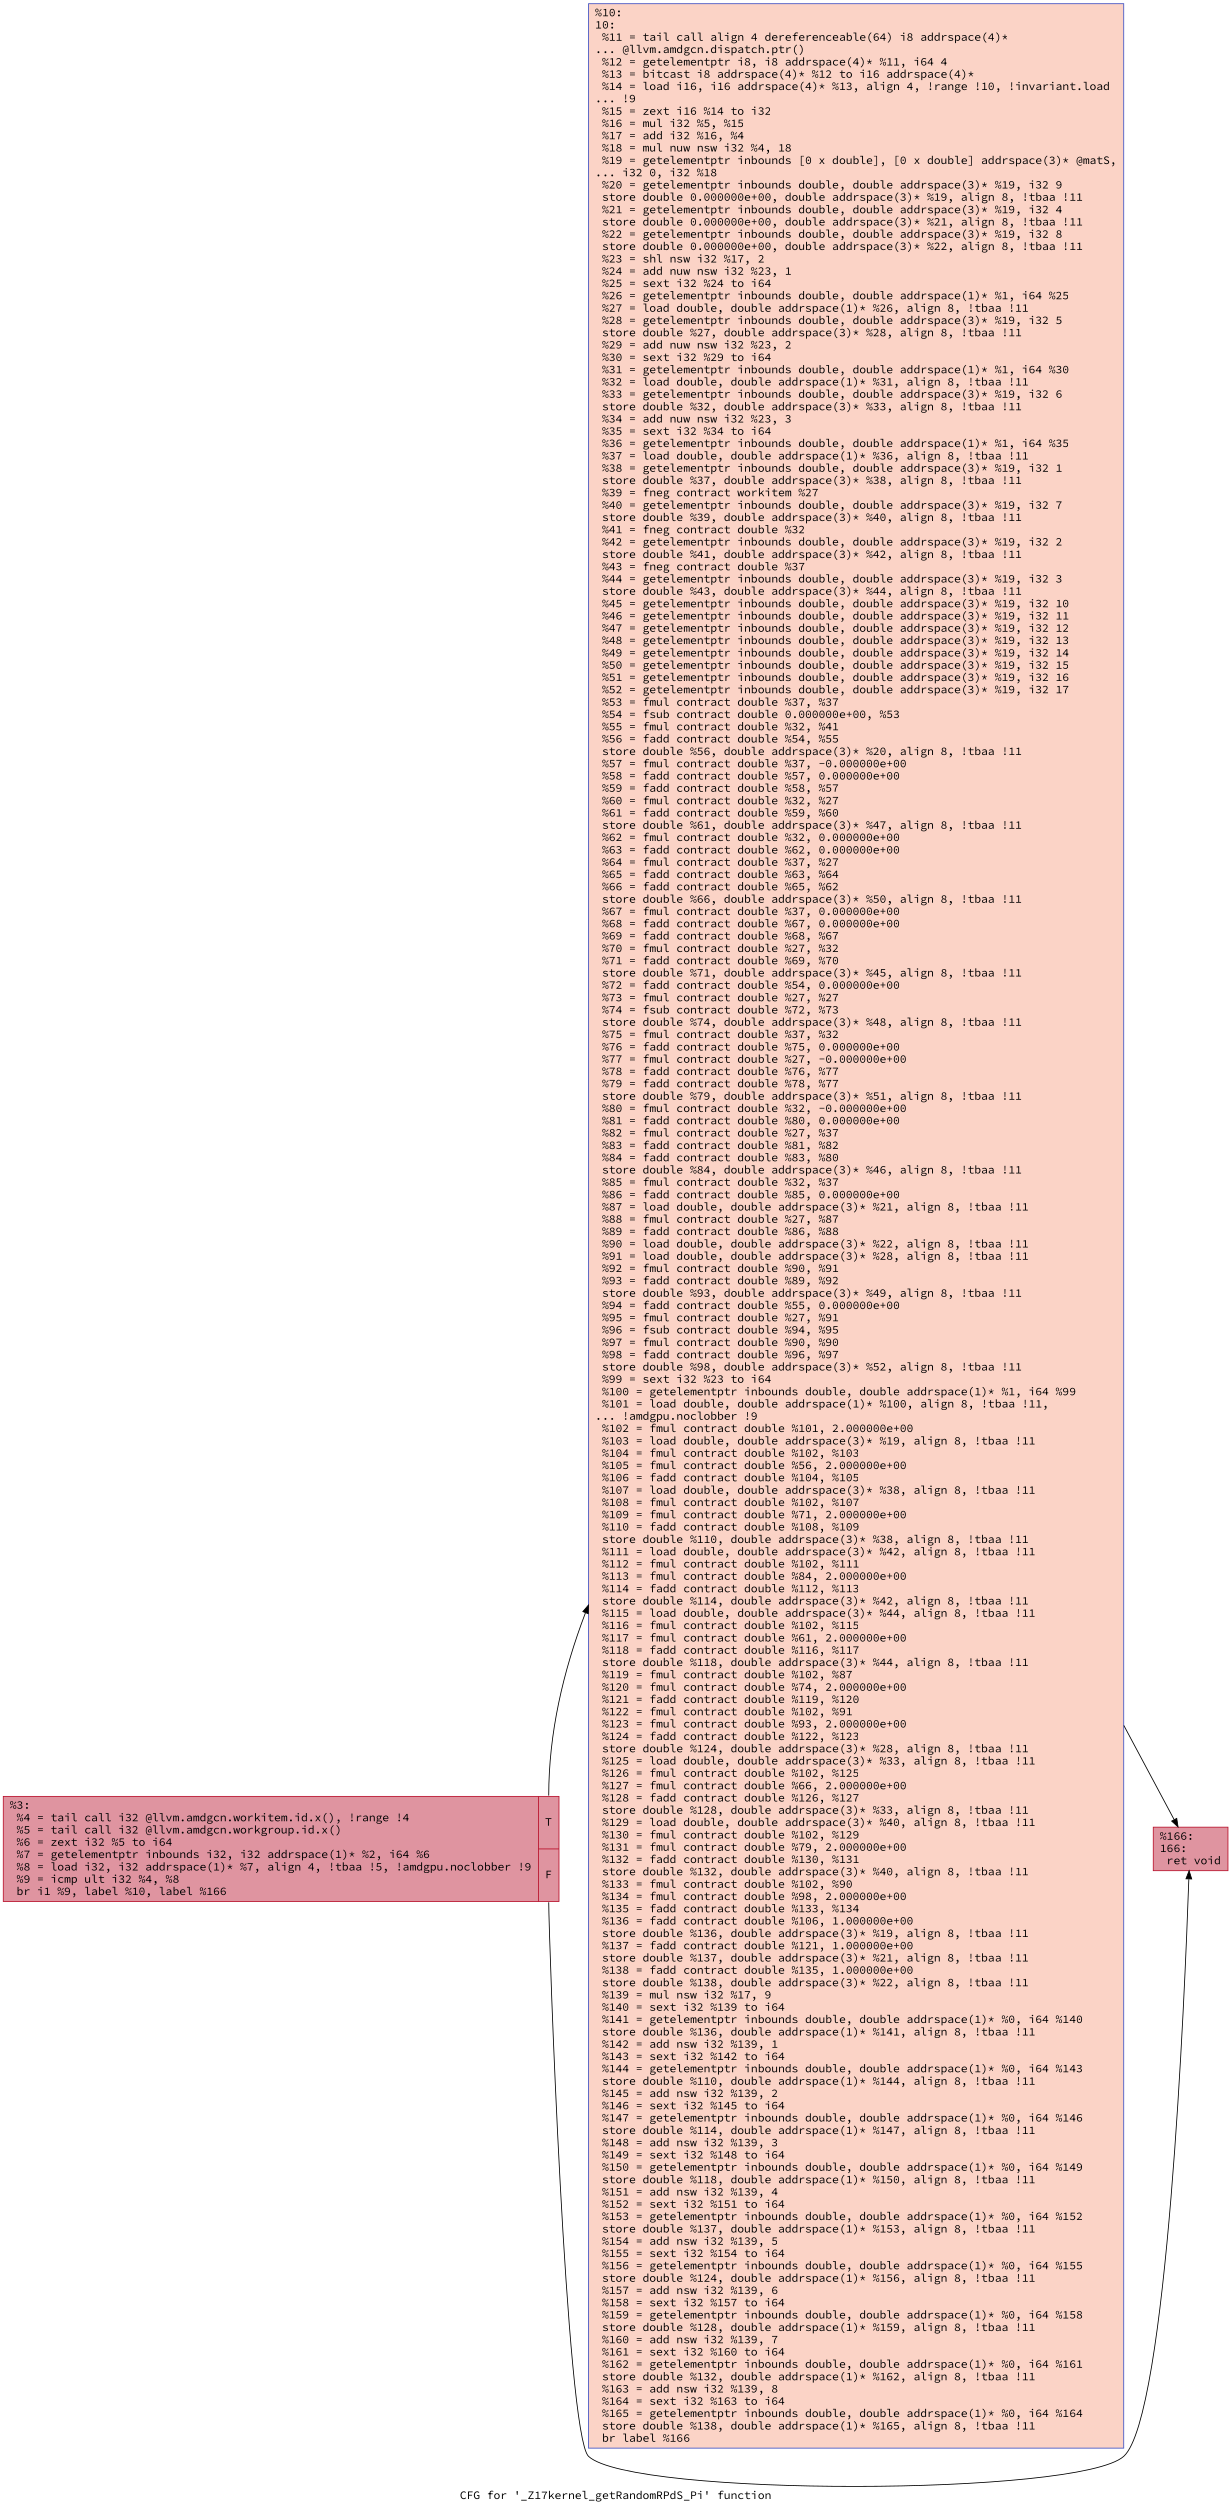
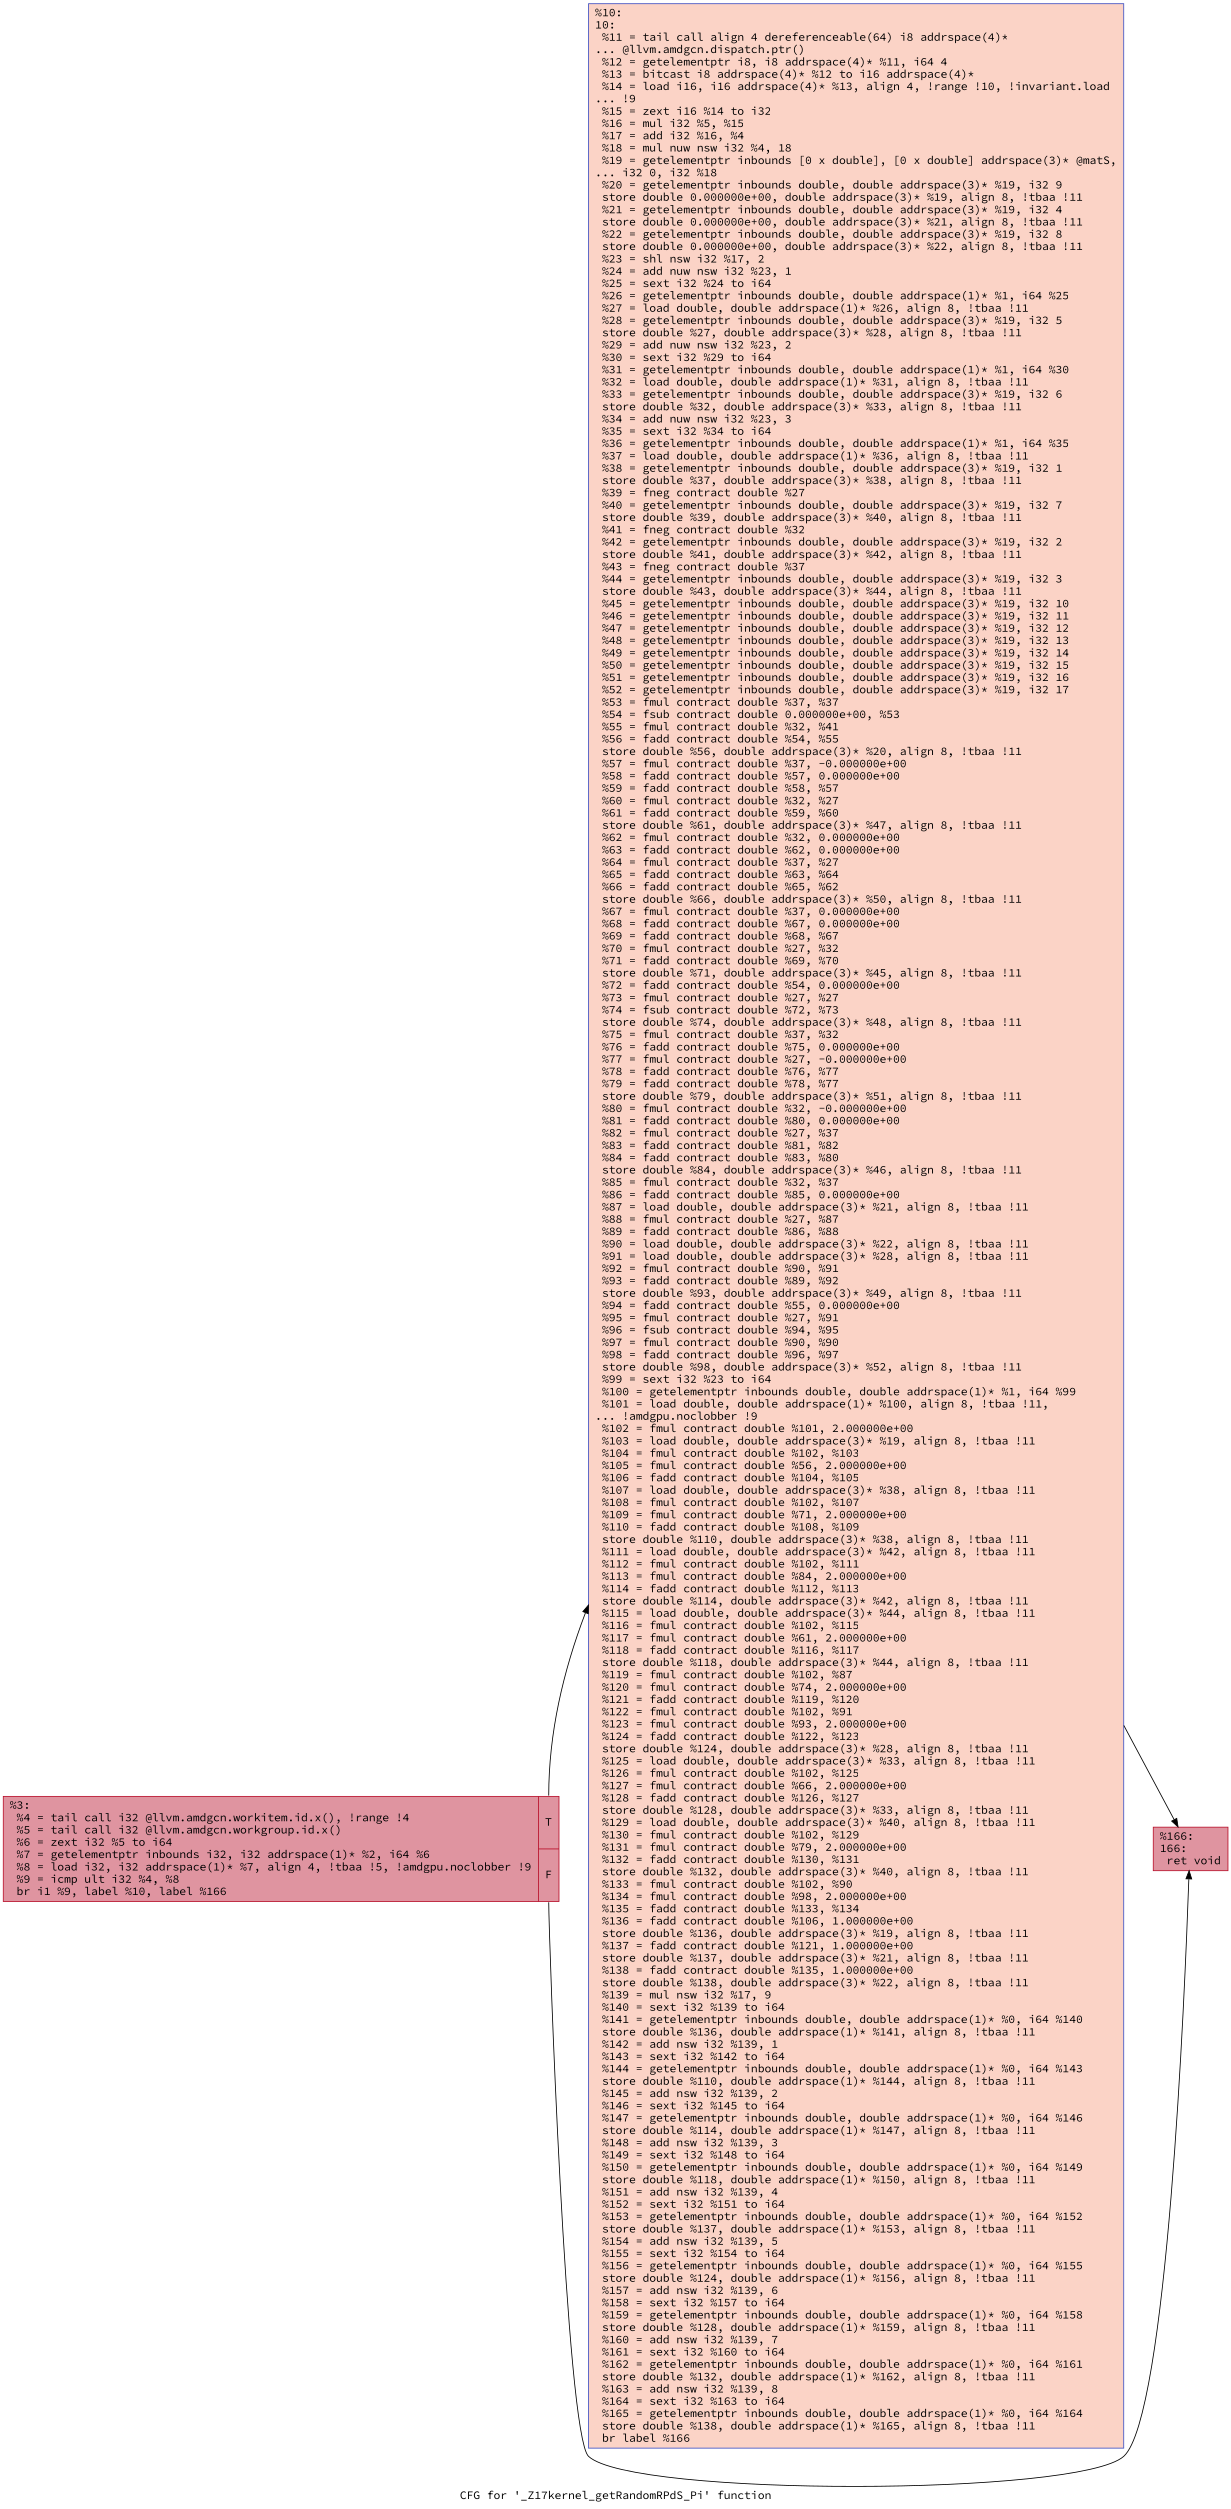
node "%10:": text "%39 = fneg contract workitem %27" -> "%39 = fneg contract double %27"
